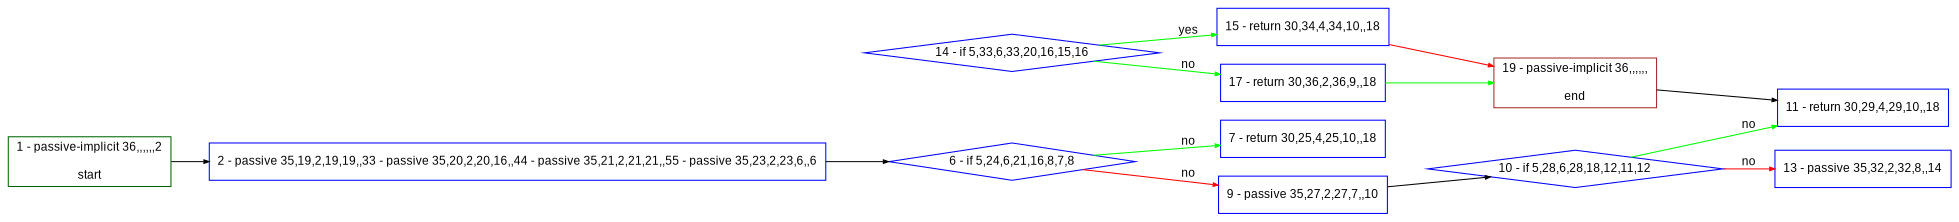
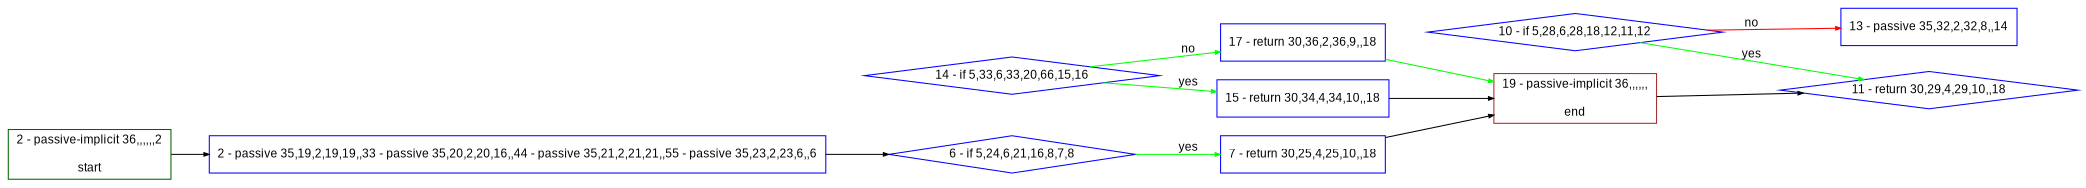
node "14 - if 5,33,6,33,20,16,15,16": label "14 - if 5,33,6,33,20,16,15,16" -> "14 - if 5,33,6,33,20,66,15,16"
edge "15 - return 30,34,4,34,10,,18" -> "19 - passive-implicit 36,,,,,, end": color #ff0000 -> #000000
node "11 - return 30,29,4,29,10,,18": shape box -> diamond
edge "10 - if 5,28,6,28,18,12,11,12" -> "11 - return 30,29,4,29,10,,18": label "no" -> "yes"
edge "7 - return 30,25,4,25,10,,18" -> "19 - passive-implicit 36,,,,,, end": added
edge "6 - if 5,24,6,21,16,8,7,8" -> "7 - return 30,25,4,25,10,,18": label "no" -> "yes"
node "1 - passive-implicit 36,,,,,,2 start": label "1 - passive-implicit 36,,,,,,2 start" -> "2 - passive-implicit 36,,,,,,2 start"
node "9 - passive 35,27,2,27,7,,10": removed
